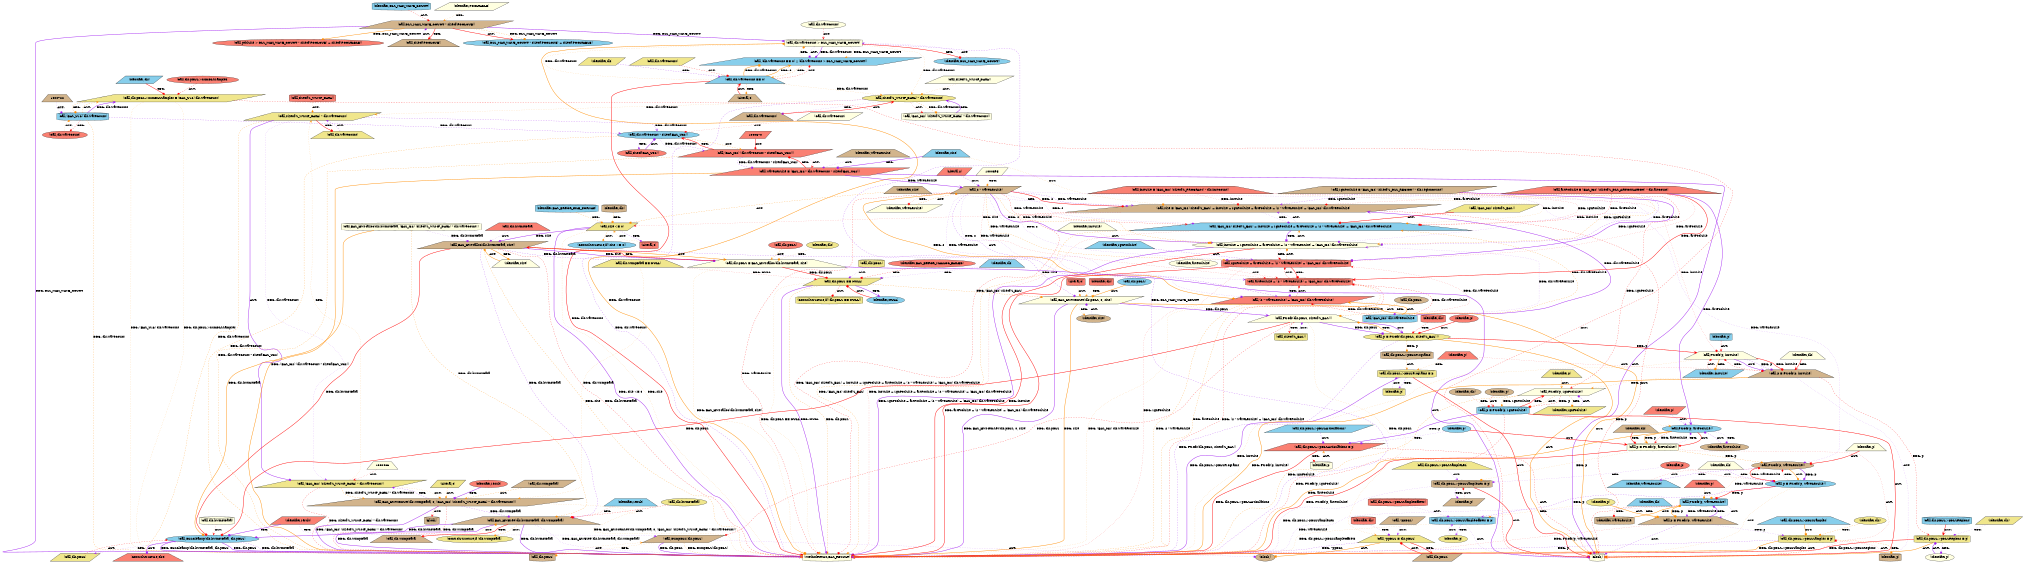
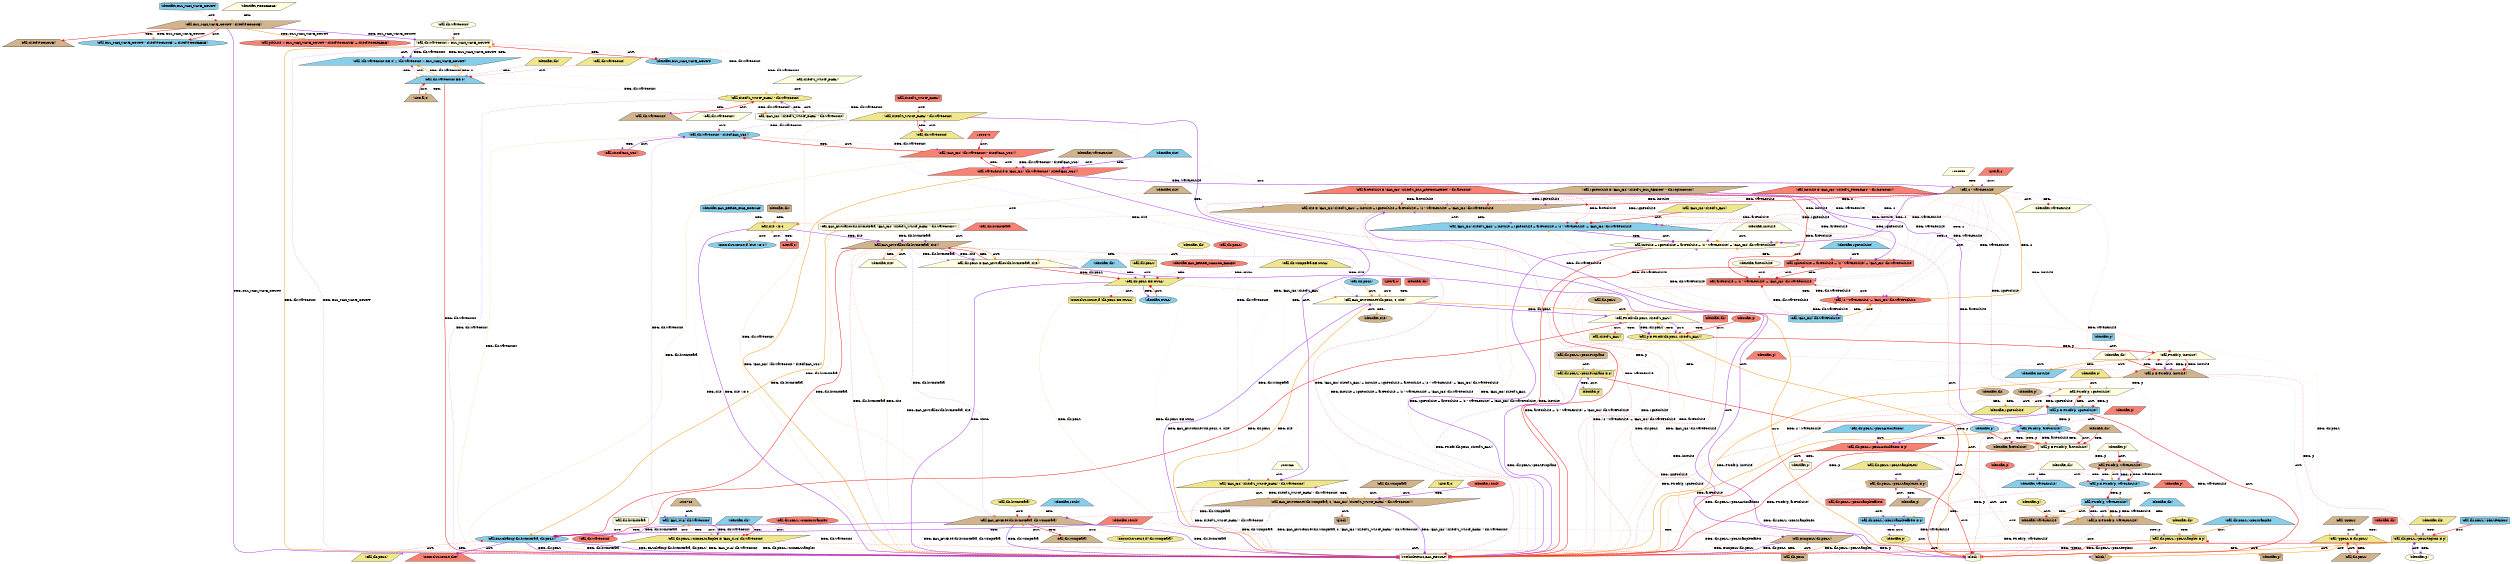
edge "(Call,sizeof(POOLCUE))" -> "(Call,DLS_MAX_WAVE_COUNT * sizeof(POOLCUE))": removed, label "AST:"
edge "(Call,dls.pDLS->numDLSSamples = (EAS_U16) dls.waveCount)" -> "(Call,(EAS_U16) dls.waveCount)": style dashed -> dotted
edge "(Call,(EAS_U16) dls.waveCount)" -> "(Call,dls.waveCount * sizeof(EAS_U32))": reversed
node "(Call,(2 * waveLenSize) + (EAS_I32) dls.wavePoolSize)": shape parallelogram -> ellipse
edge "(Call,p = PtrOfs(dls.pDLS, sizeof(S_EAS)))" -> "(Call,dls.pDLS->pDLSPrograms)": now "(Call,p = PtrOfs(dls.pDLS, sizeof(S_EAS)))" -> "(Call,dls.pDLS->pDLSPrograms = p)"
edge "(Call,(EAS_I32) (dls.waveCount * sizeof(EAS_U32)))" -> "(MethodReturn,EAS_RESULT)": label "DDG: dls.waveCount * sizeof(EAS_U32)" -> "DDG: dls.hwInstData"
